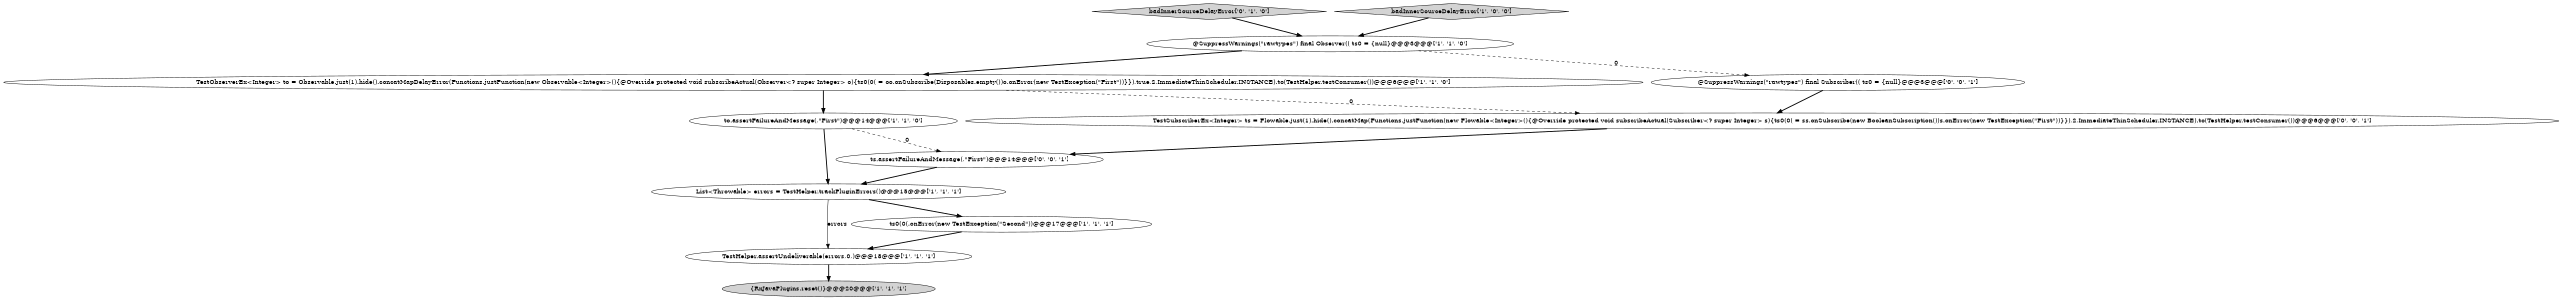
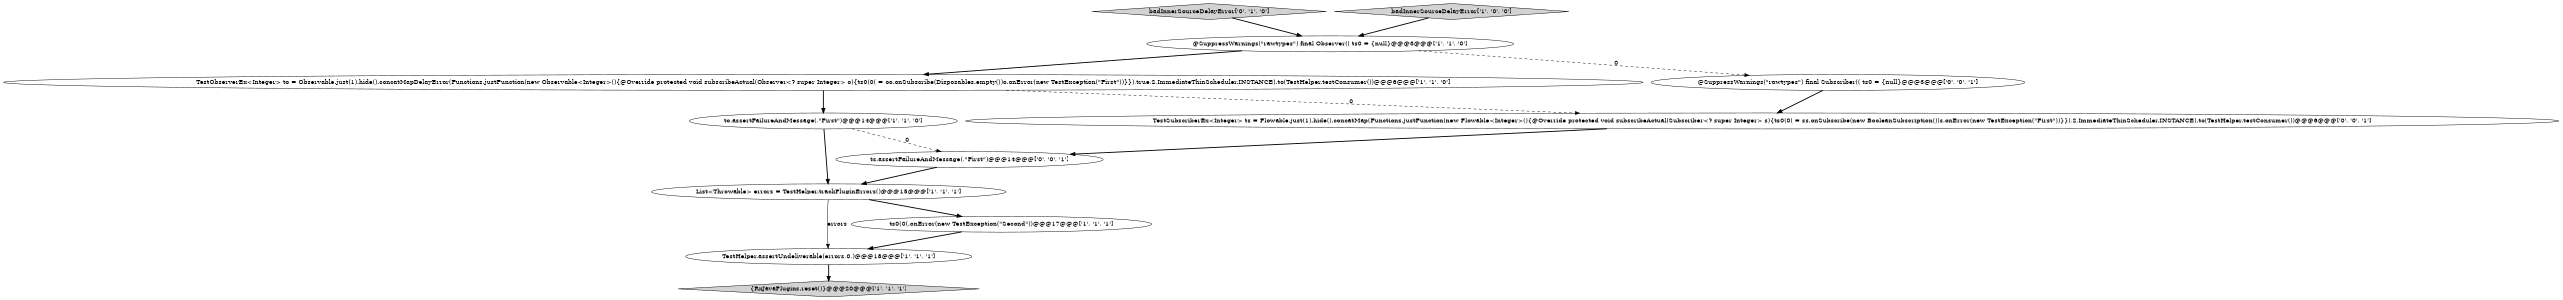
node "{RxJavaPlugins.reset()}@@@20@@@['1', '1', '1']": shape ellipse -> diamond
